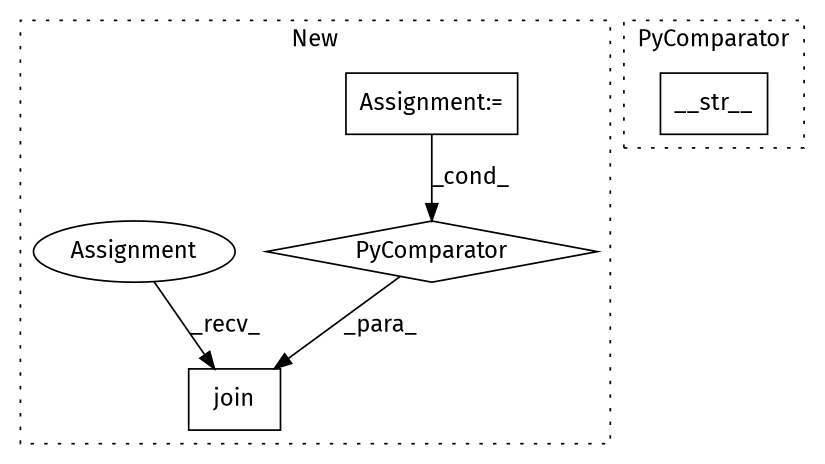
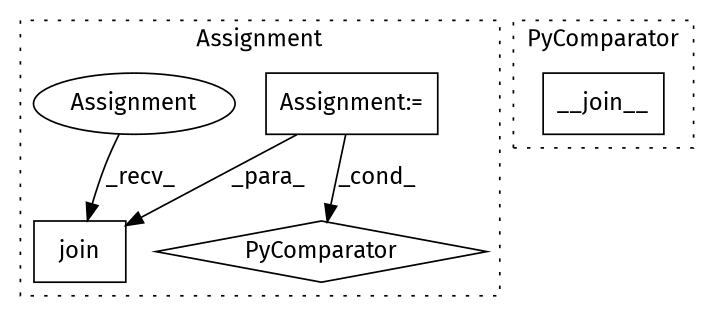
cluster "New": label "New" -> "Assignment"
node "__str__": label "__str__" -> "__join__"
edge "PyComparator" -> "join": now "Assignment:=" -> "join"
